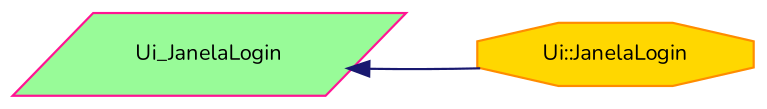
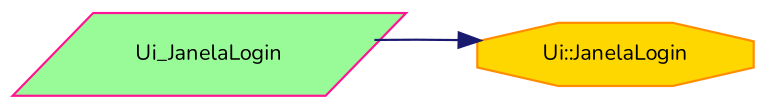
edge "Ui::JanelaLogin" -> "Ui_JanelaLogin": reversed
